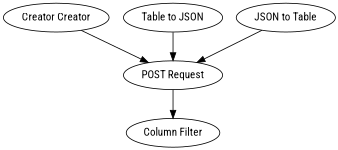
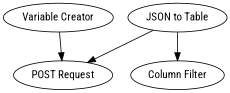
node "Creator Creator": label "Creator Creator" -> "Variable Creator"
node "Table to JSON": removed
edge "POST Request" -> "Column Filter": now "JSON to Table" -> "Column Filter"
